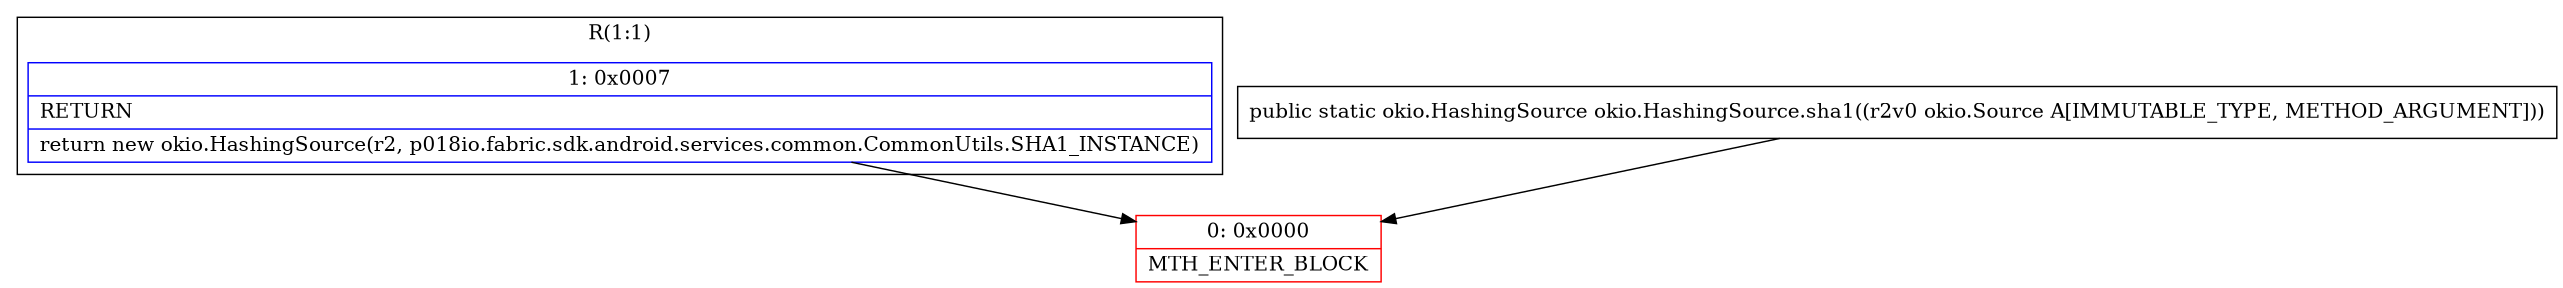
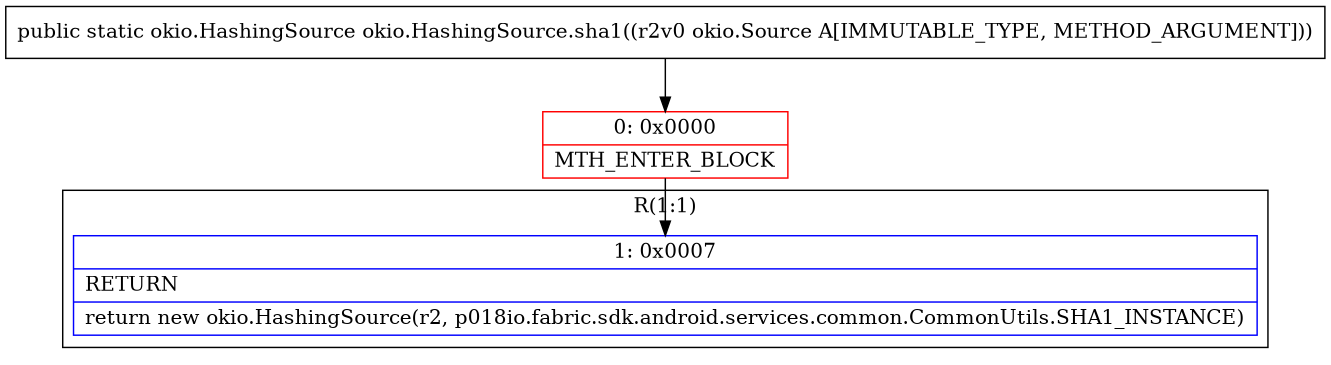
edge "1: 0x0007" -> "0: 0x0000": reversed
